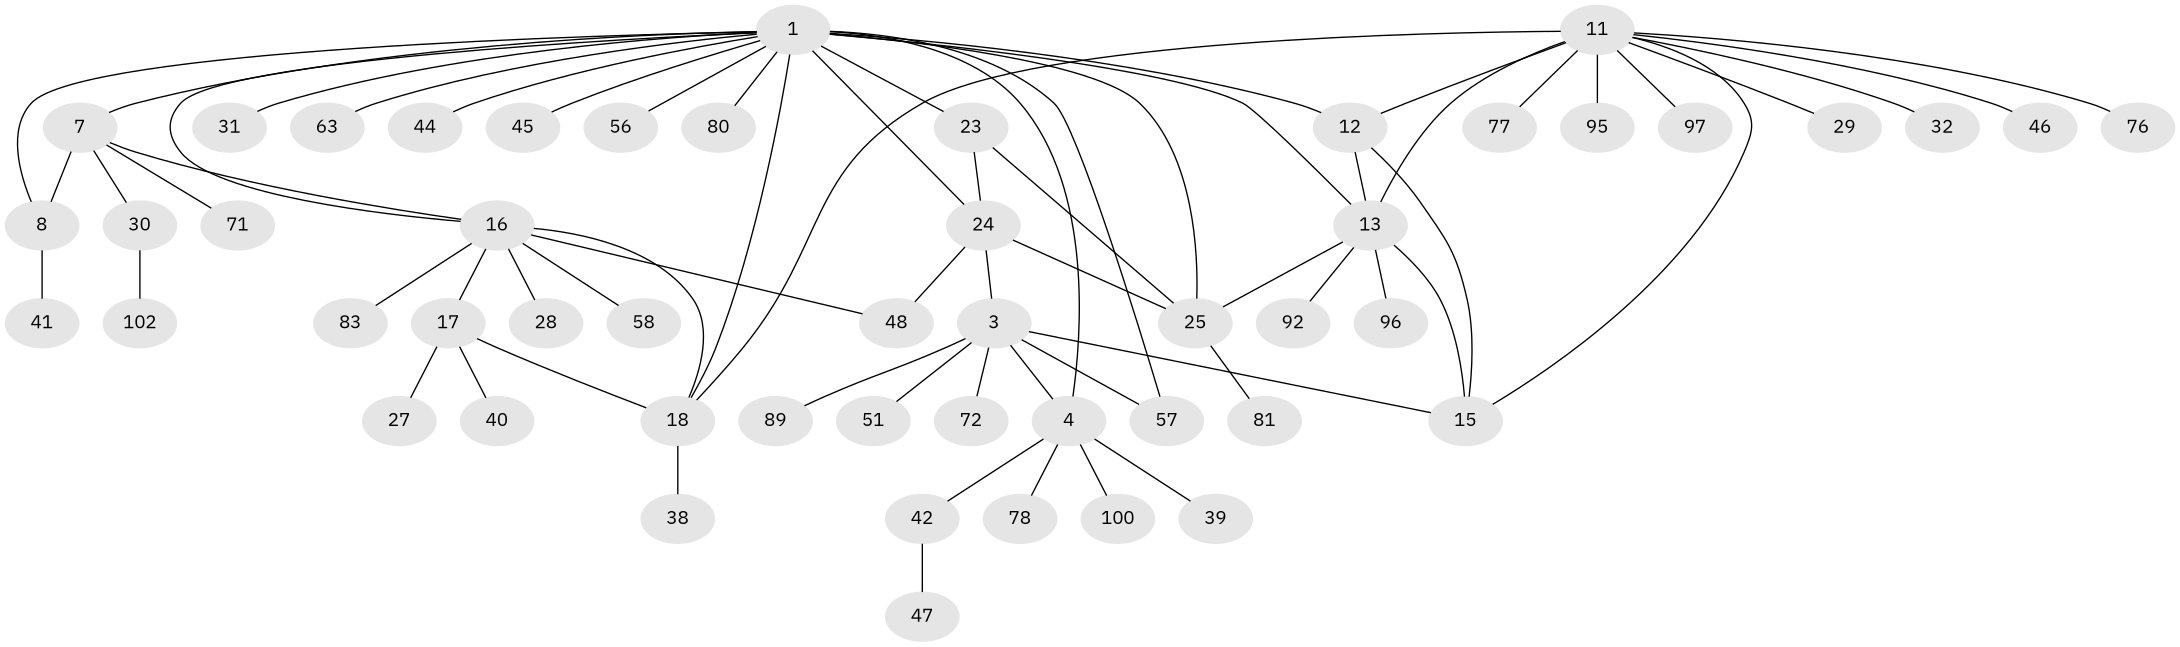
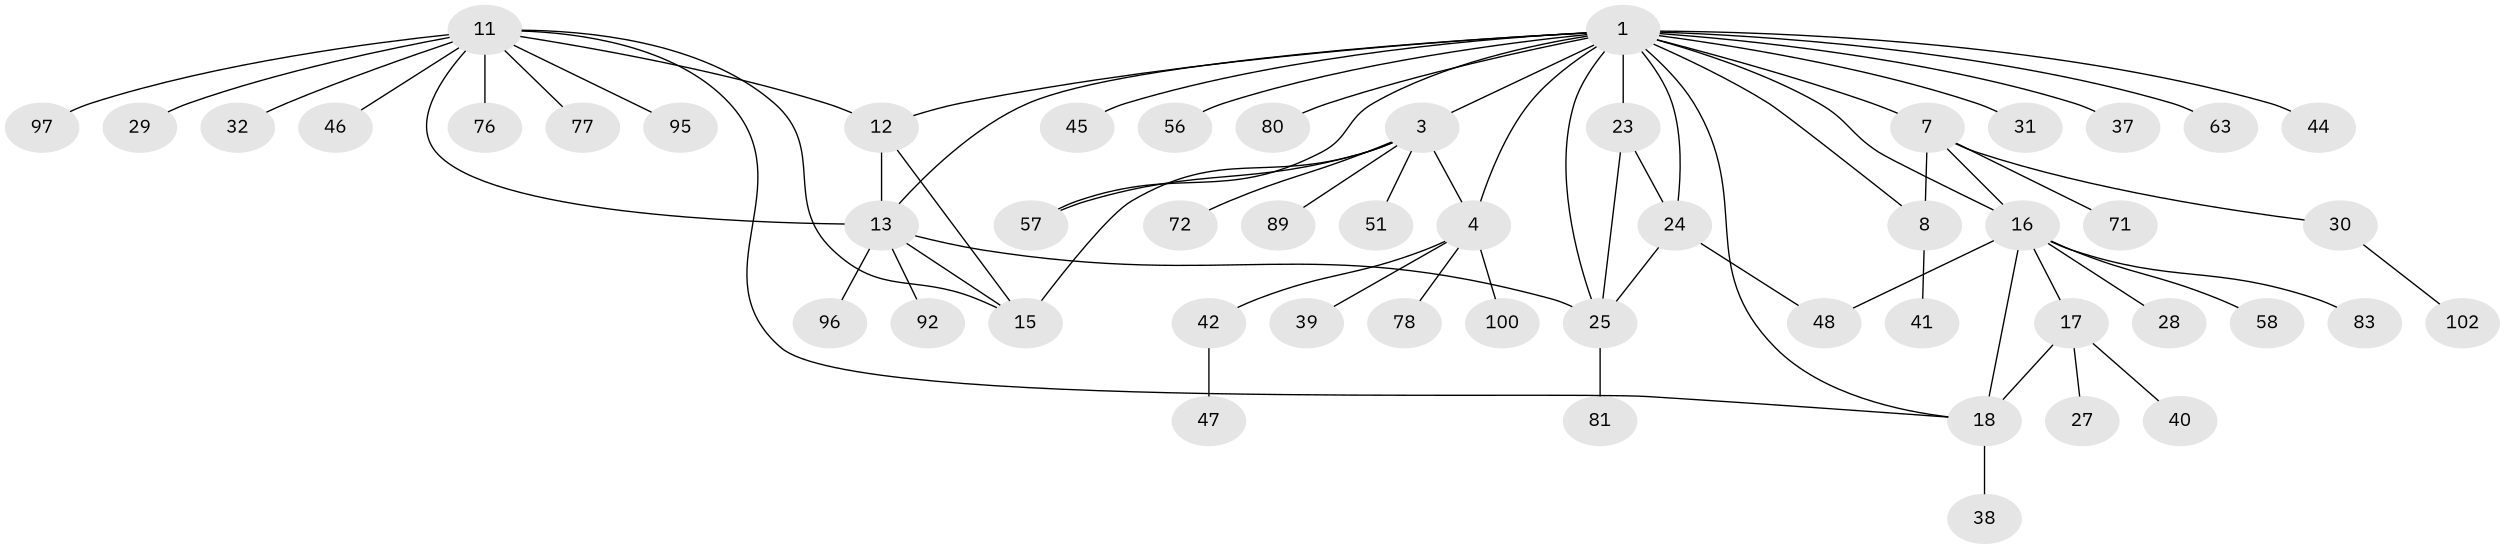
node "37": added
edge "24" -- "3": now "1" -- "3"
